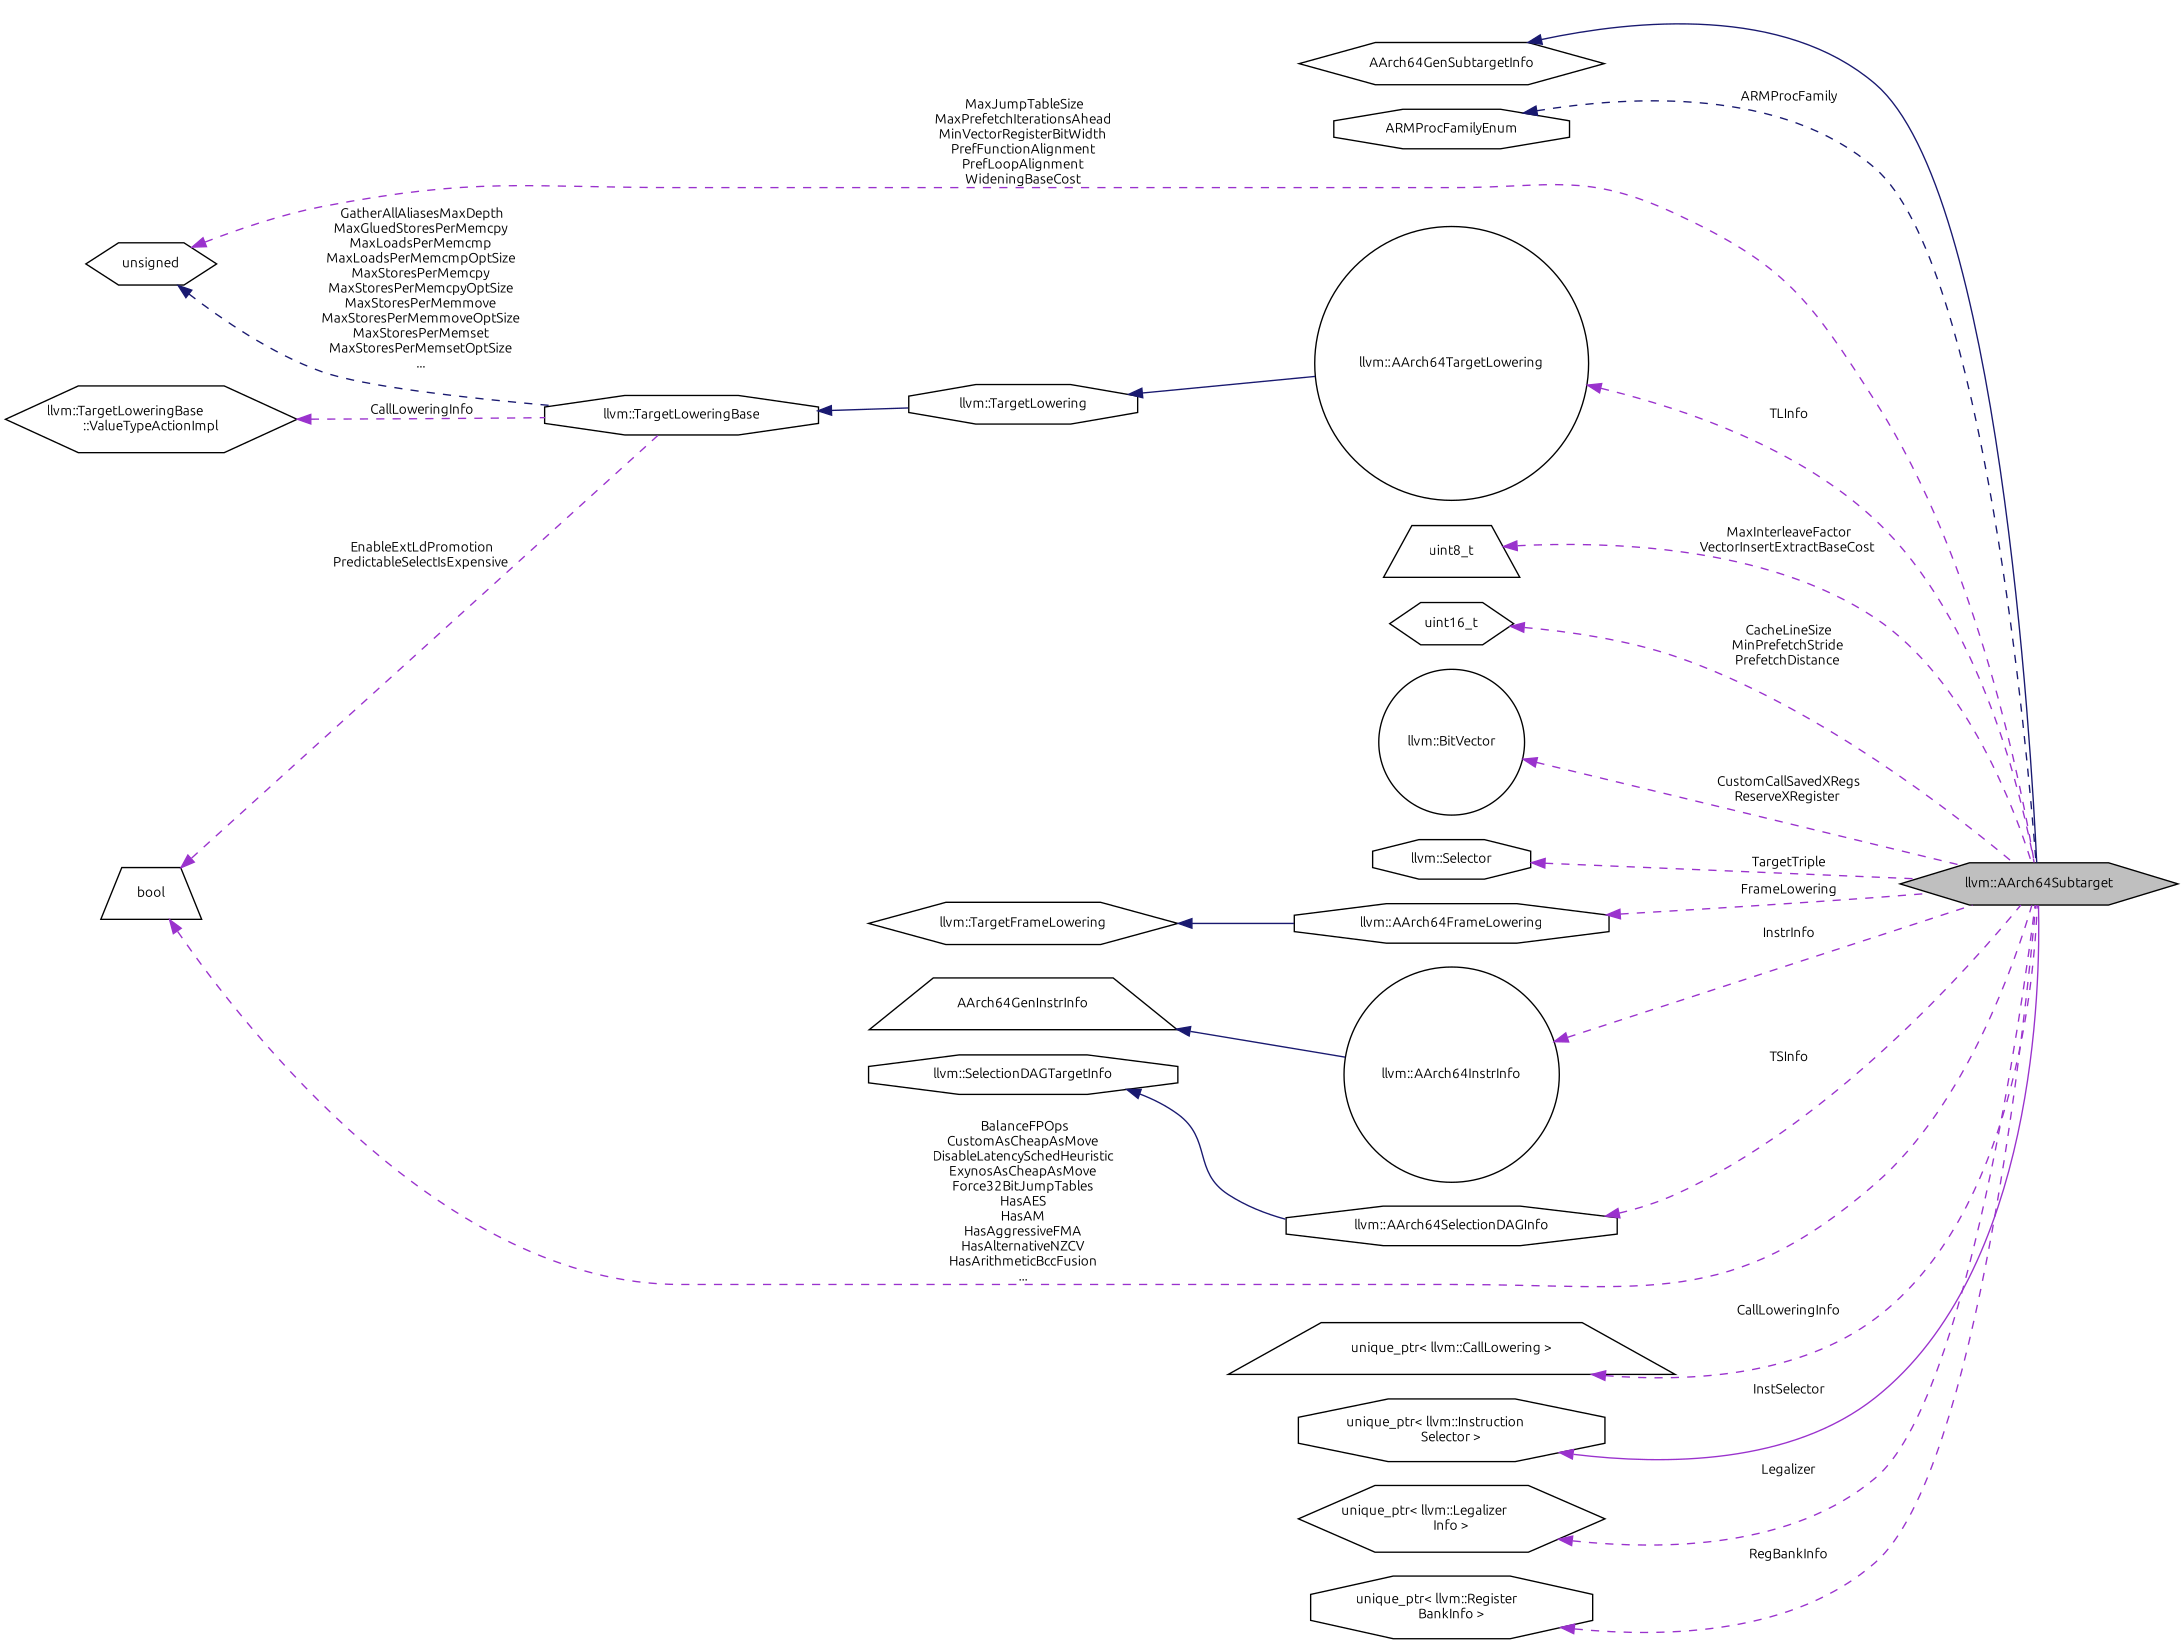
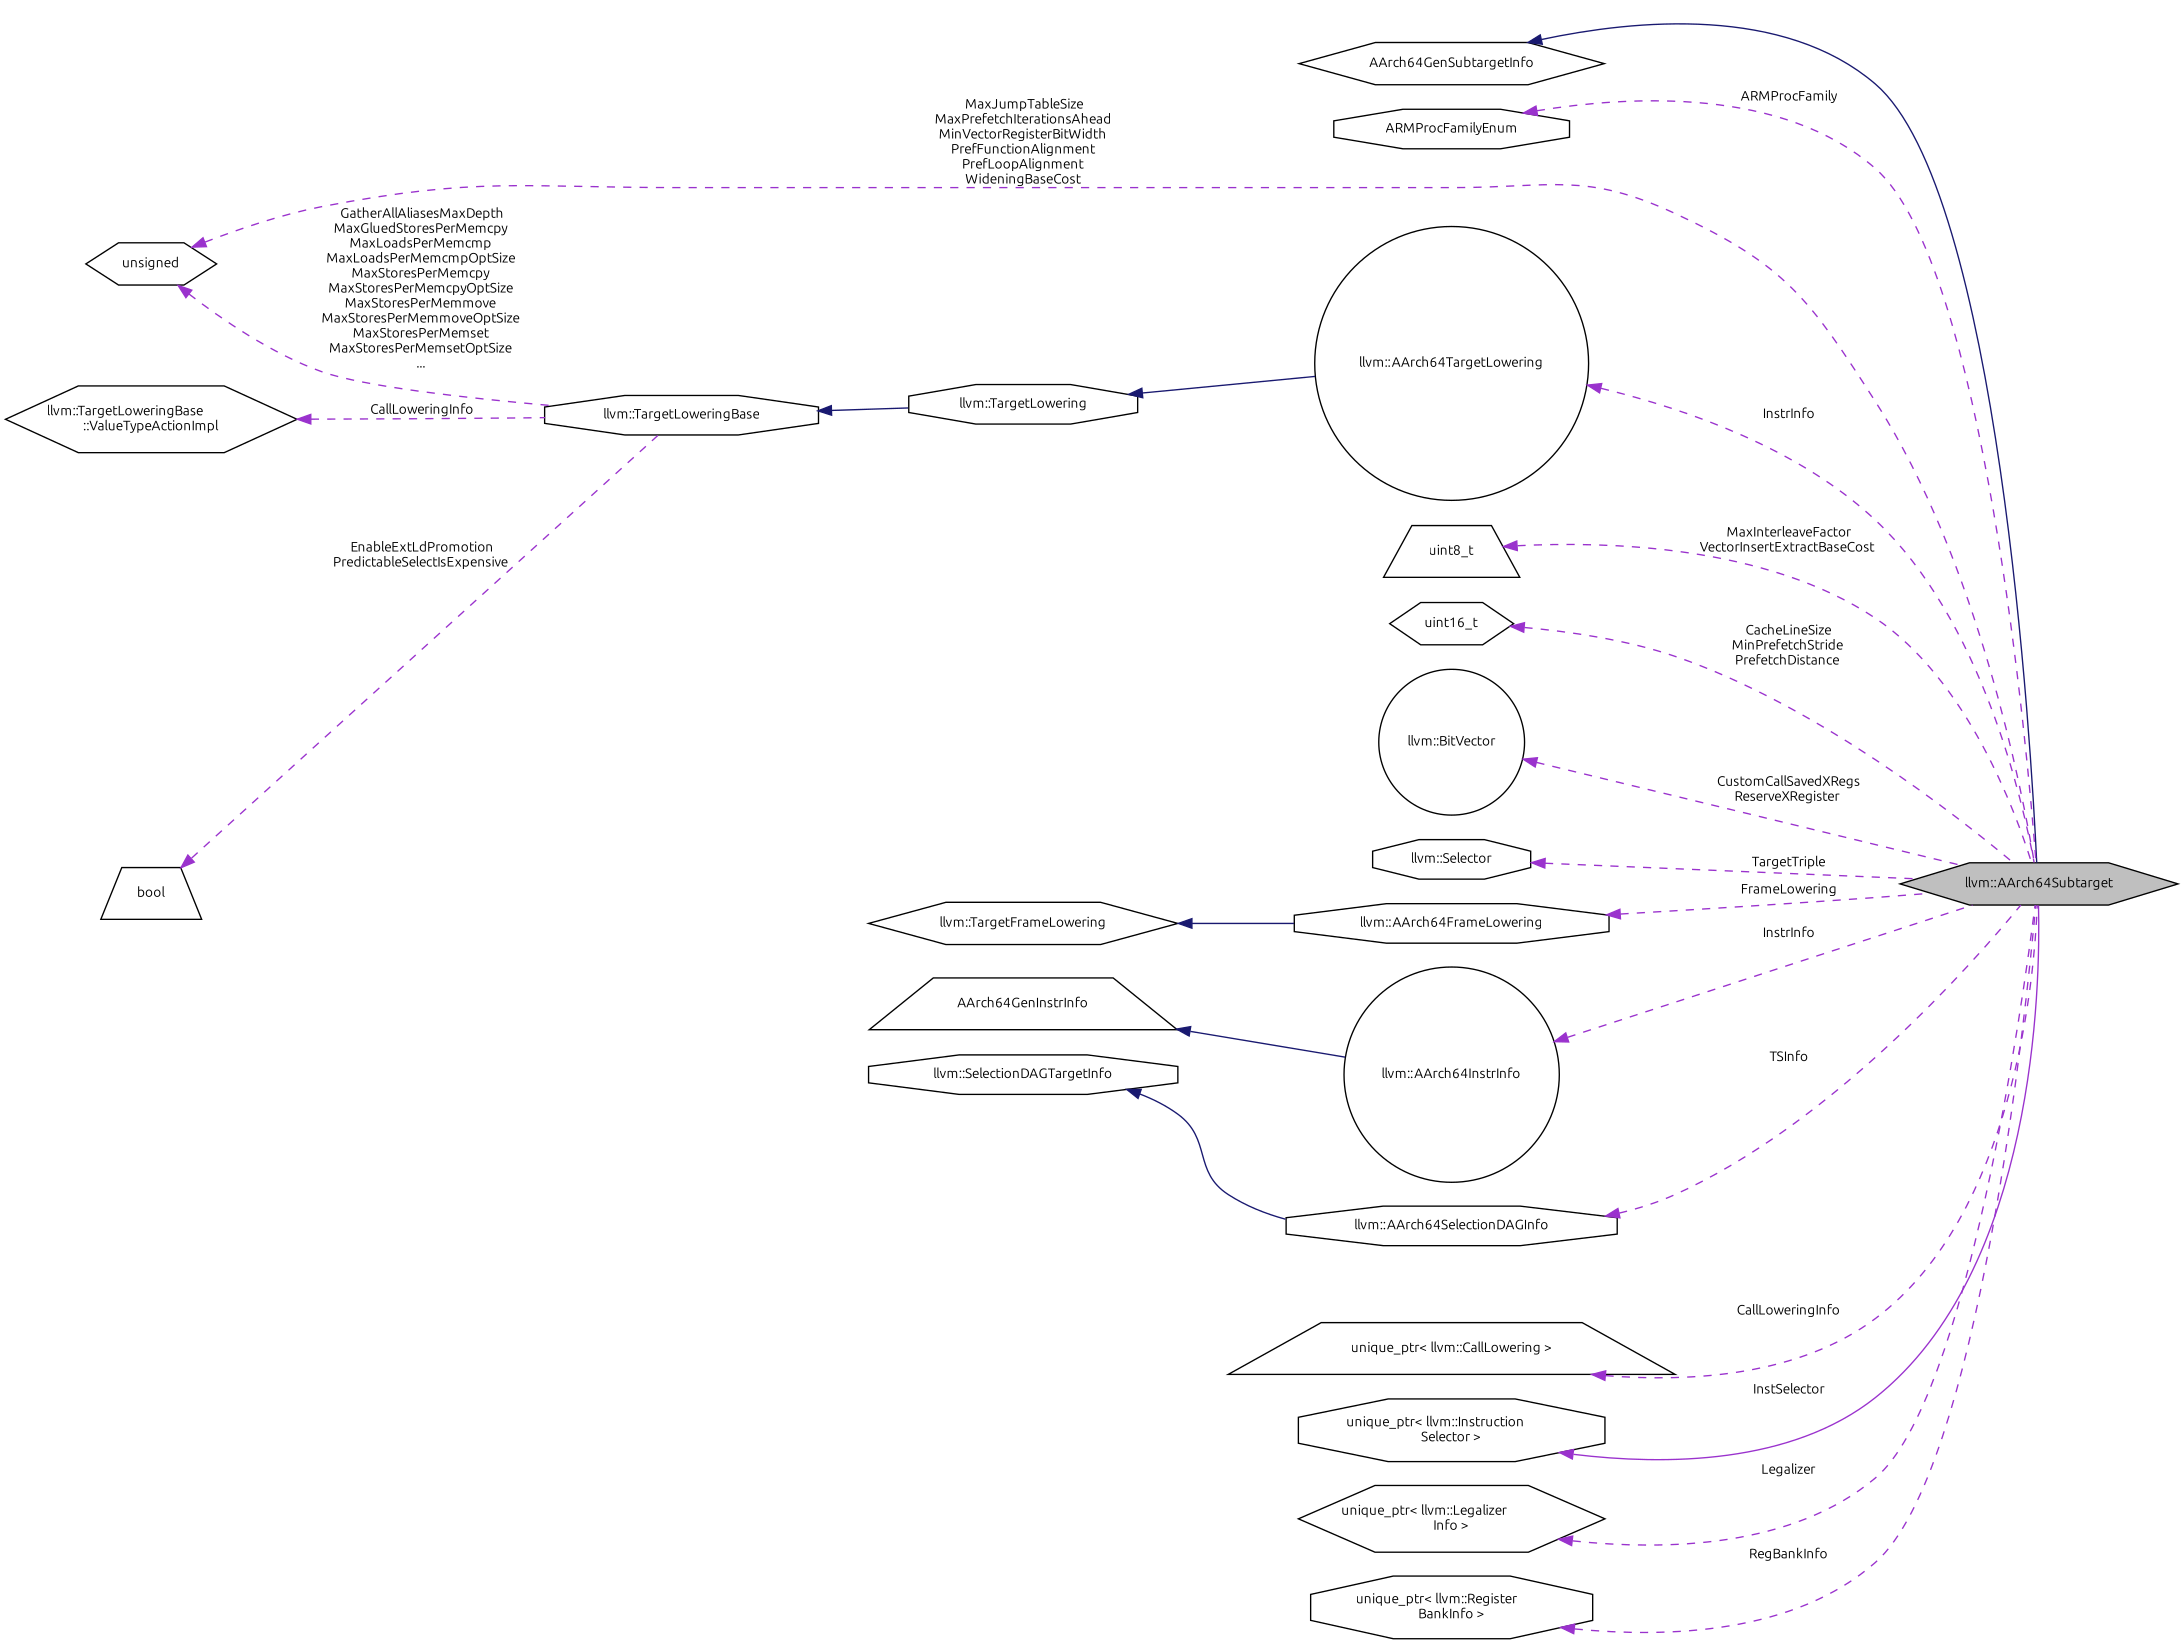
edge "llvm::AArch64Subtarget" -> "ARMProcFamilyEnum": color midnightblue -> darkorchid3
edge "llvm::TargetLoweringBase" -> "unsigned": color midnightblue -> darkorchid3
edge "llvm::AArch64Subtarget" -> "llvm::AArch64TargetLowering": label " TLInfo" -> " InstrInfo"
edge "llvm::AArch64Subtarget" -> "bool": removed, label "BalanceFPOps CustomAsCheapAsMove DisableLatencySchedHeuristic ExynosAsCheapAsMove Force32BitJumpTables HasAES HasAM HasAggressiveFMA HasAlternativeNZCV HasArithmeticBccFusion ..."
